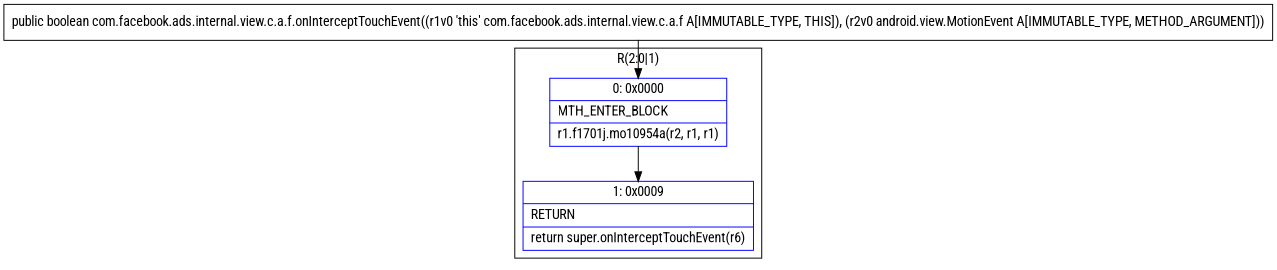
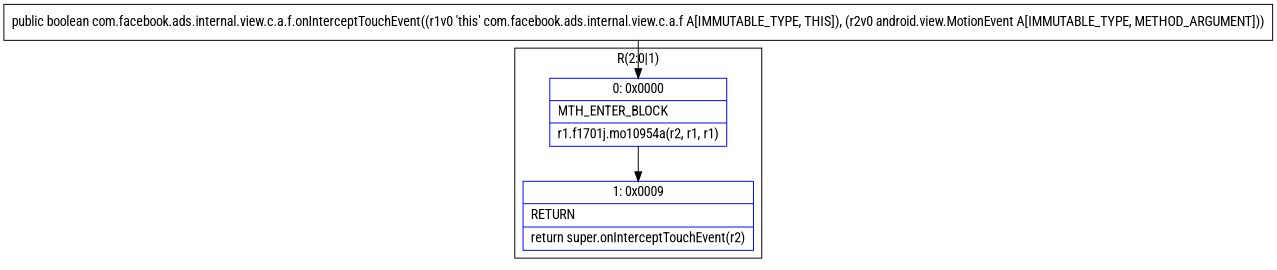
node "1: 0x0009": text "return super.onInterceptTouchEvent(r6)" -> "return super.onInterceptTouchEvent(r2)"
